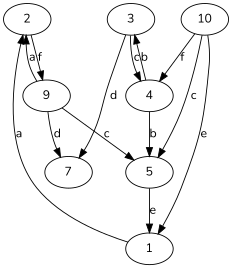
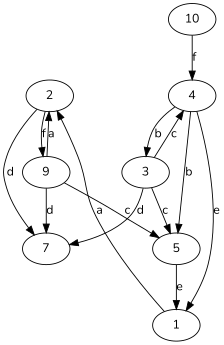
edge "10" -> "5": now "3" -> "5"
edge "10" -> "1": now "4" -> "1"
edge "2" -> "7": added, label "d"
